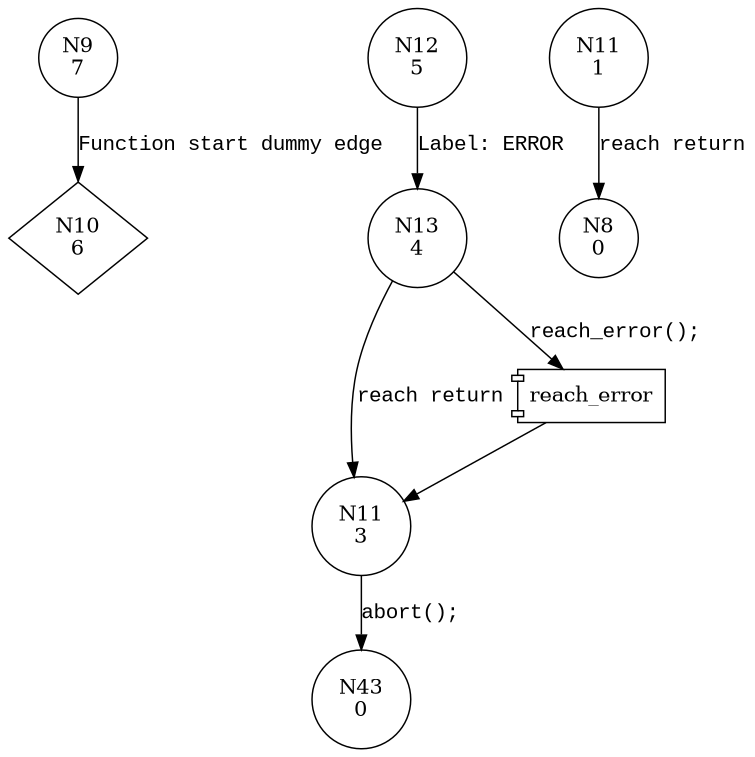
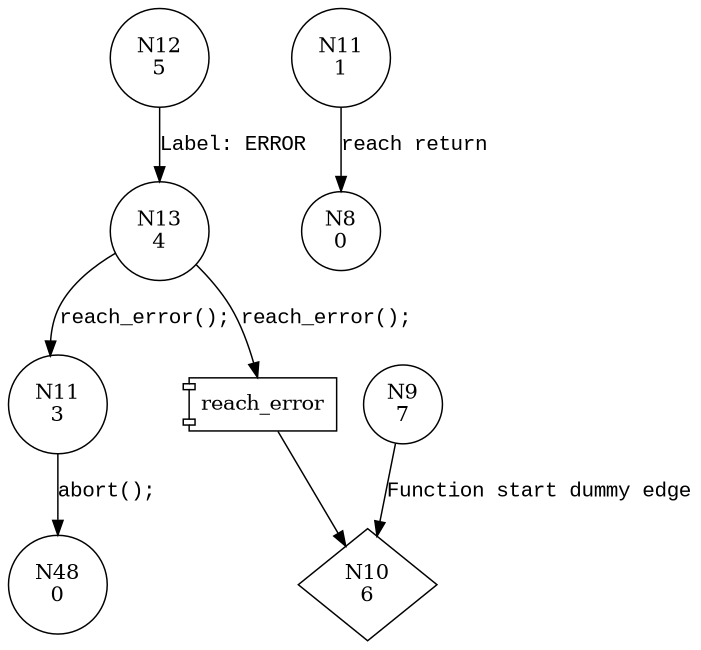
edge "N13 4" -> "N11 3": label "reach return" -> "reach_error();"
edge "reach_error" -> "N11 3": now "reach_error" -> "N10 6"
node "N43 0": label "N43 0" -> "N48 0"
